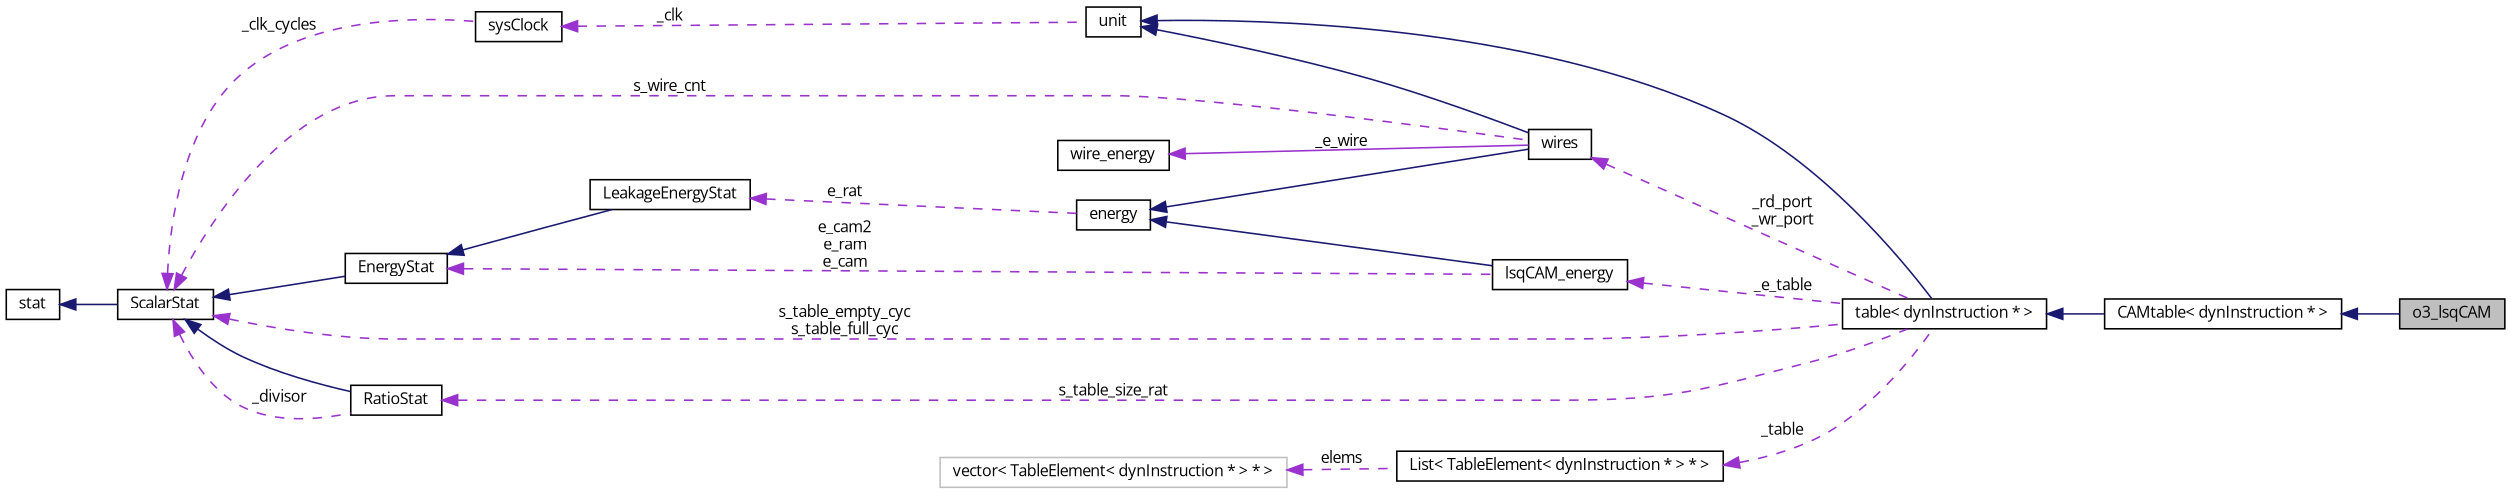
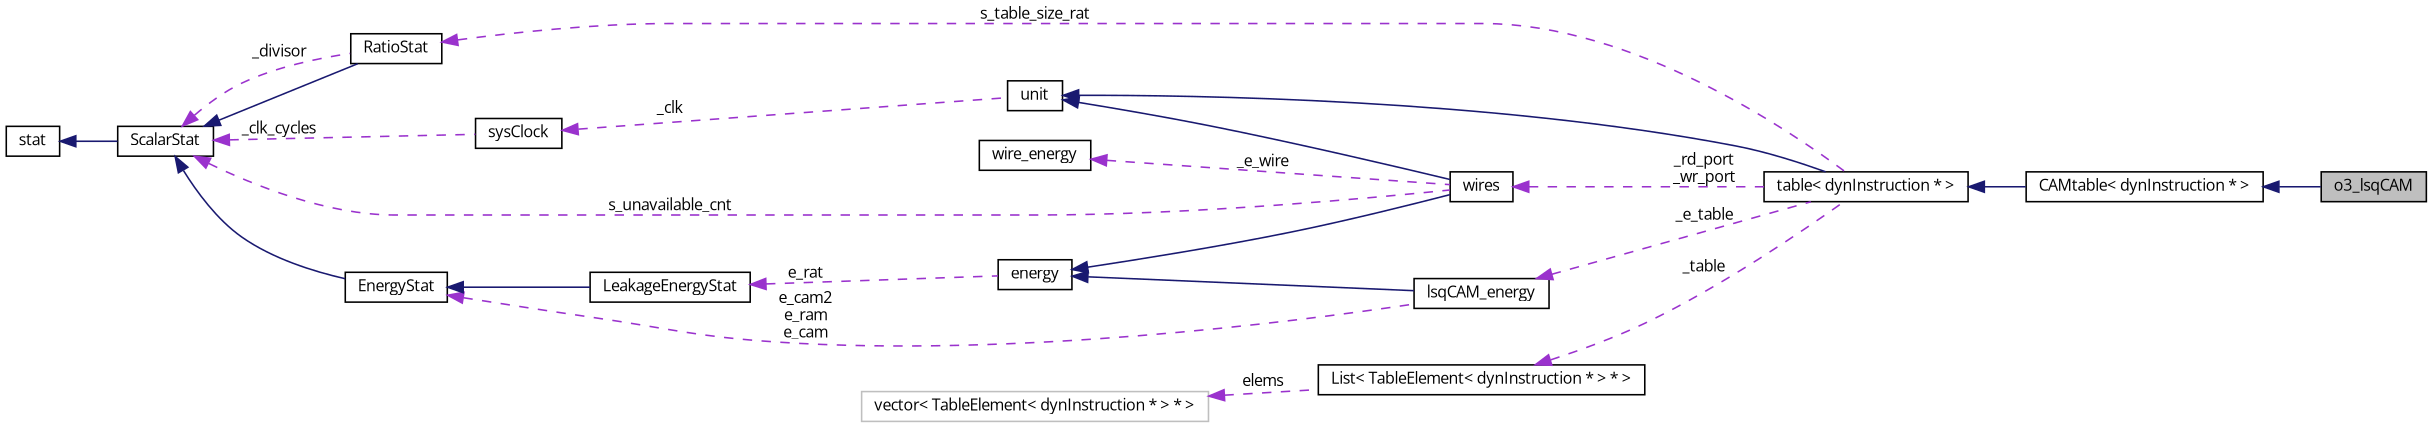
edge "wires" -> "ScalarStat": label "s_wire_cnt" -> "s_unavailable_cnt"
edge "wires" -> "wire_energy": style solid -> dashed
edge "table< dynInstruction * >" -> "ScalarStat": removed, label "s_table_empty_cyc s_table_full_cyc"
